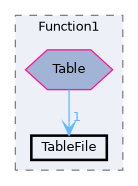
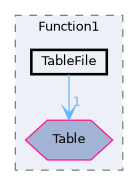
edge "Table" -> "TableFile": reversed
